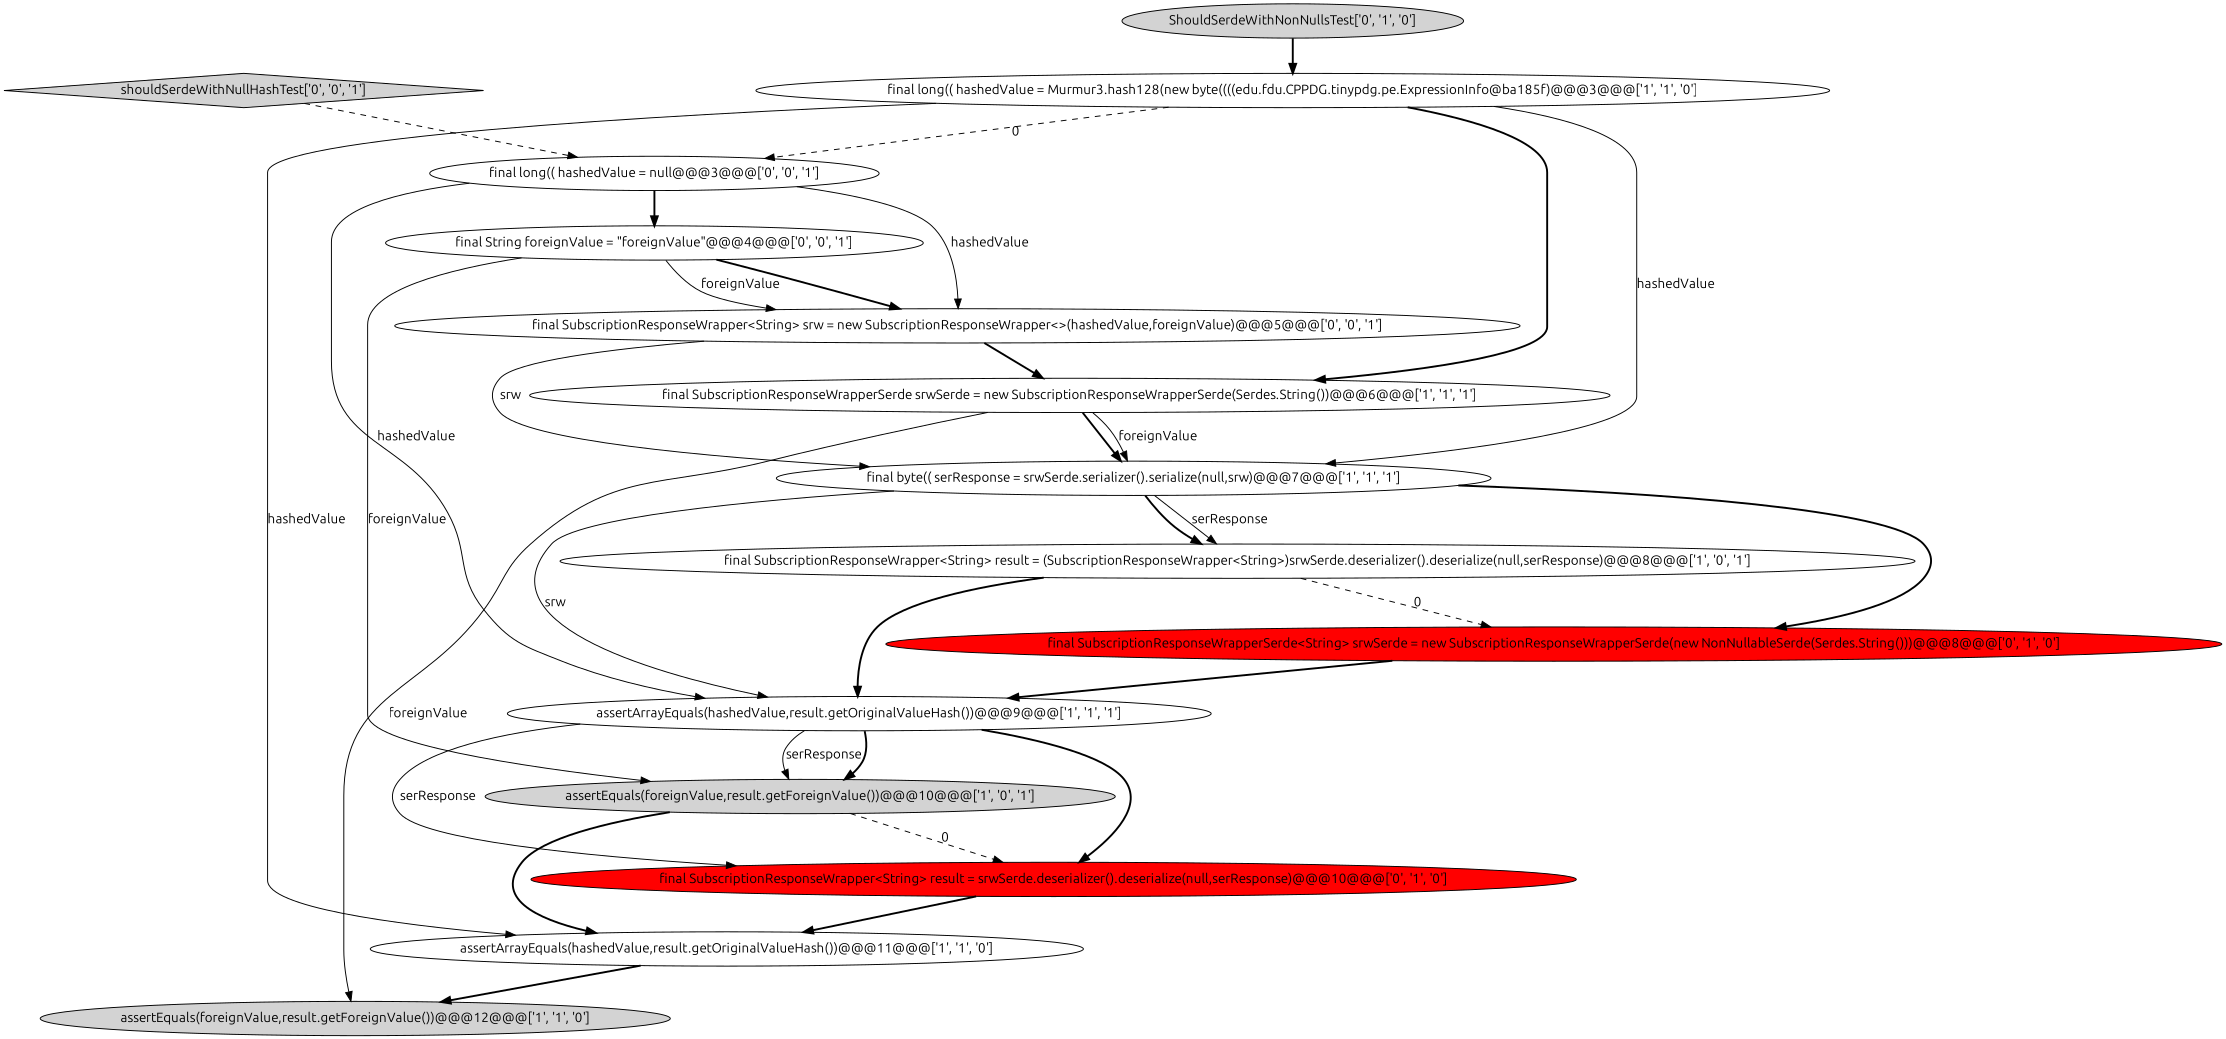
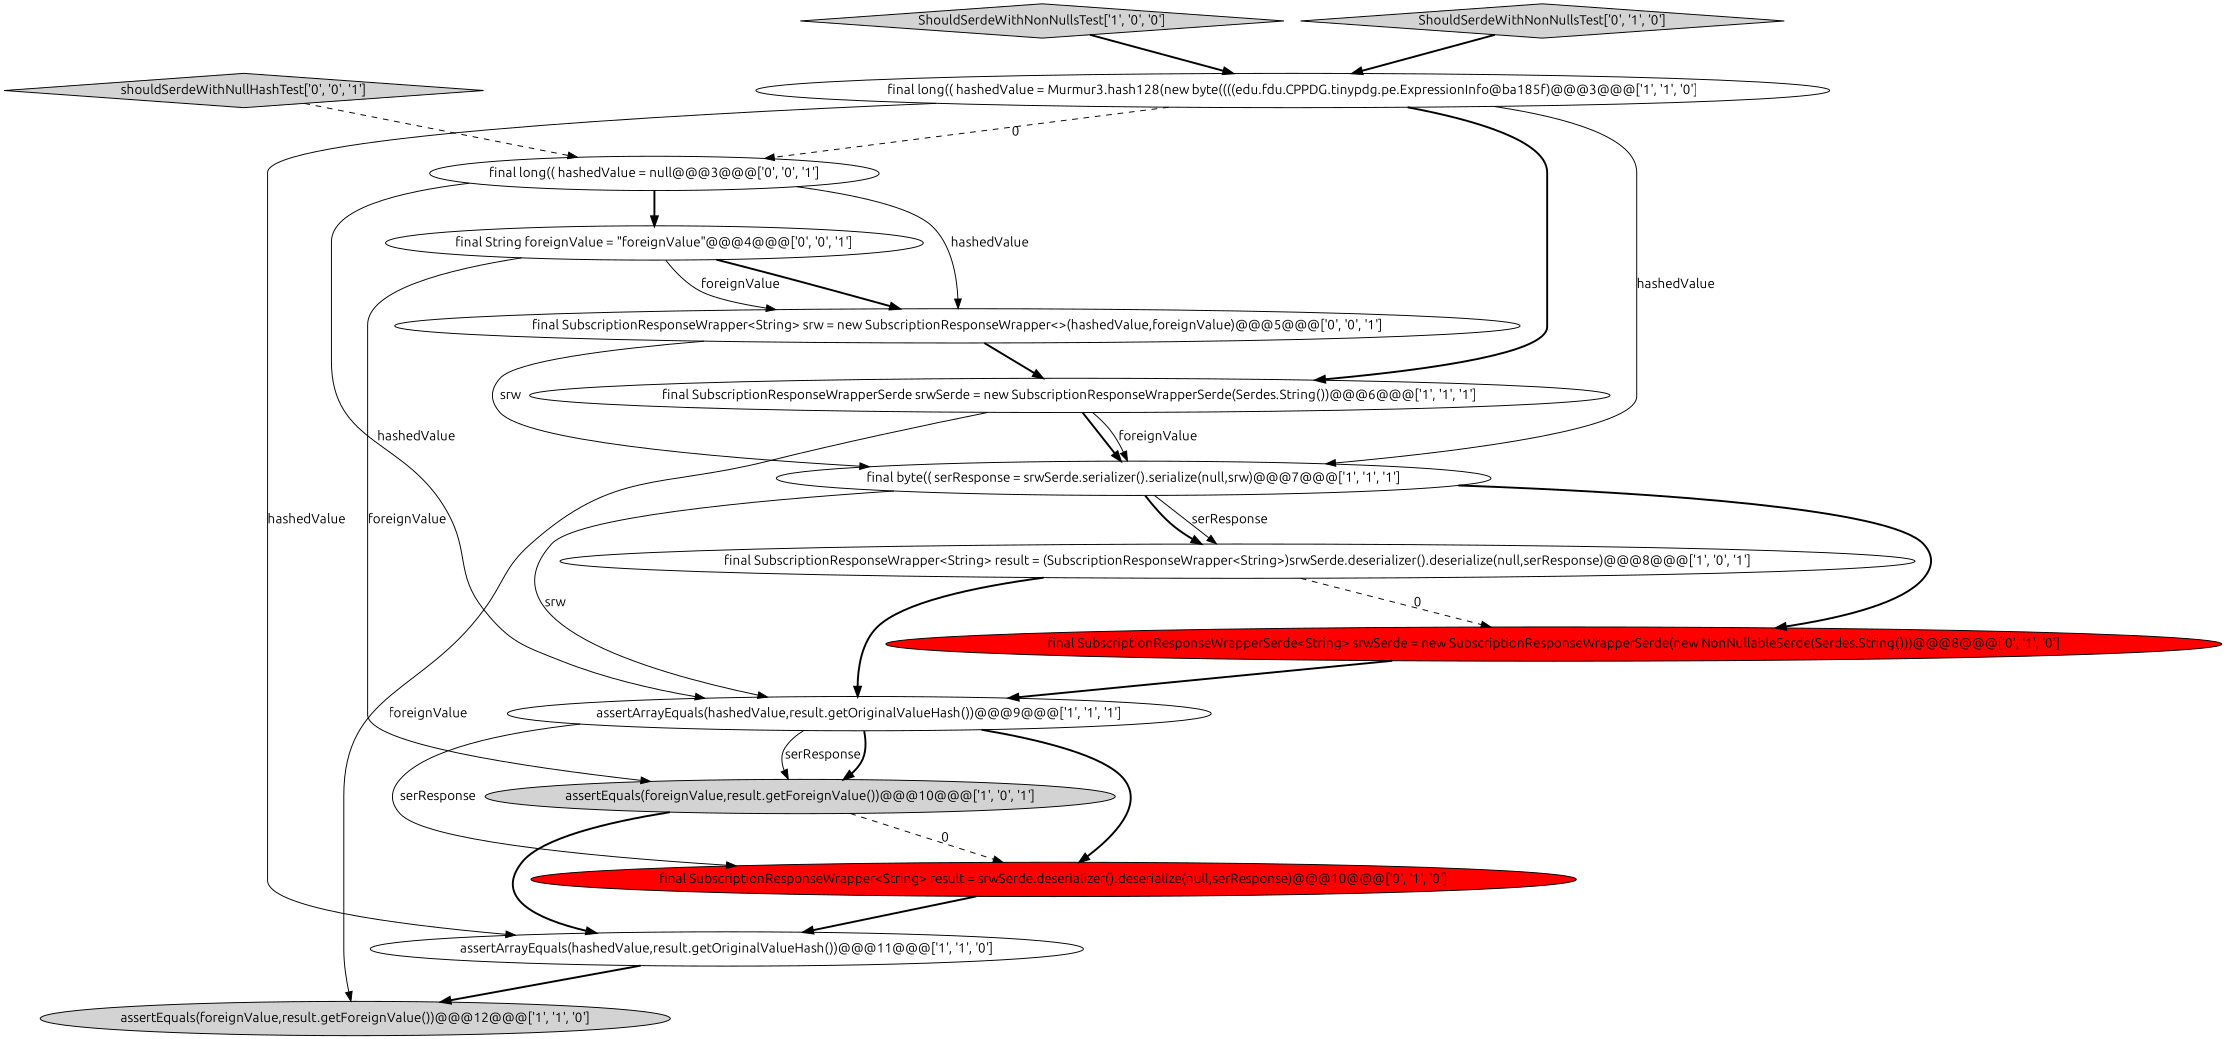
node "ShouldSerdeWithNonNullsTest['1', '0', '0']": added
node "ShouldSerdeWithNonNullsTest['0', '1', '0']": shape ellipse -> diamond
